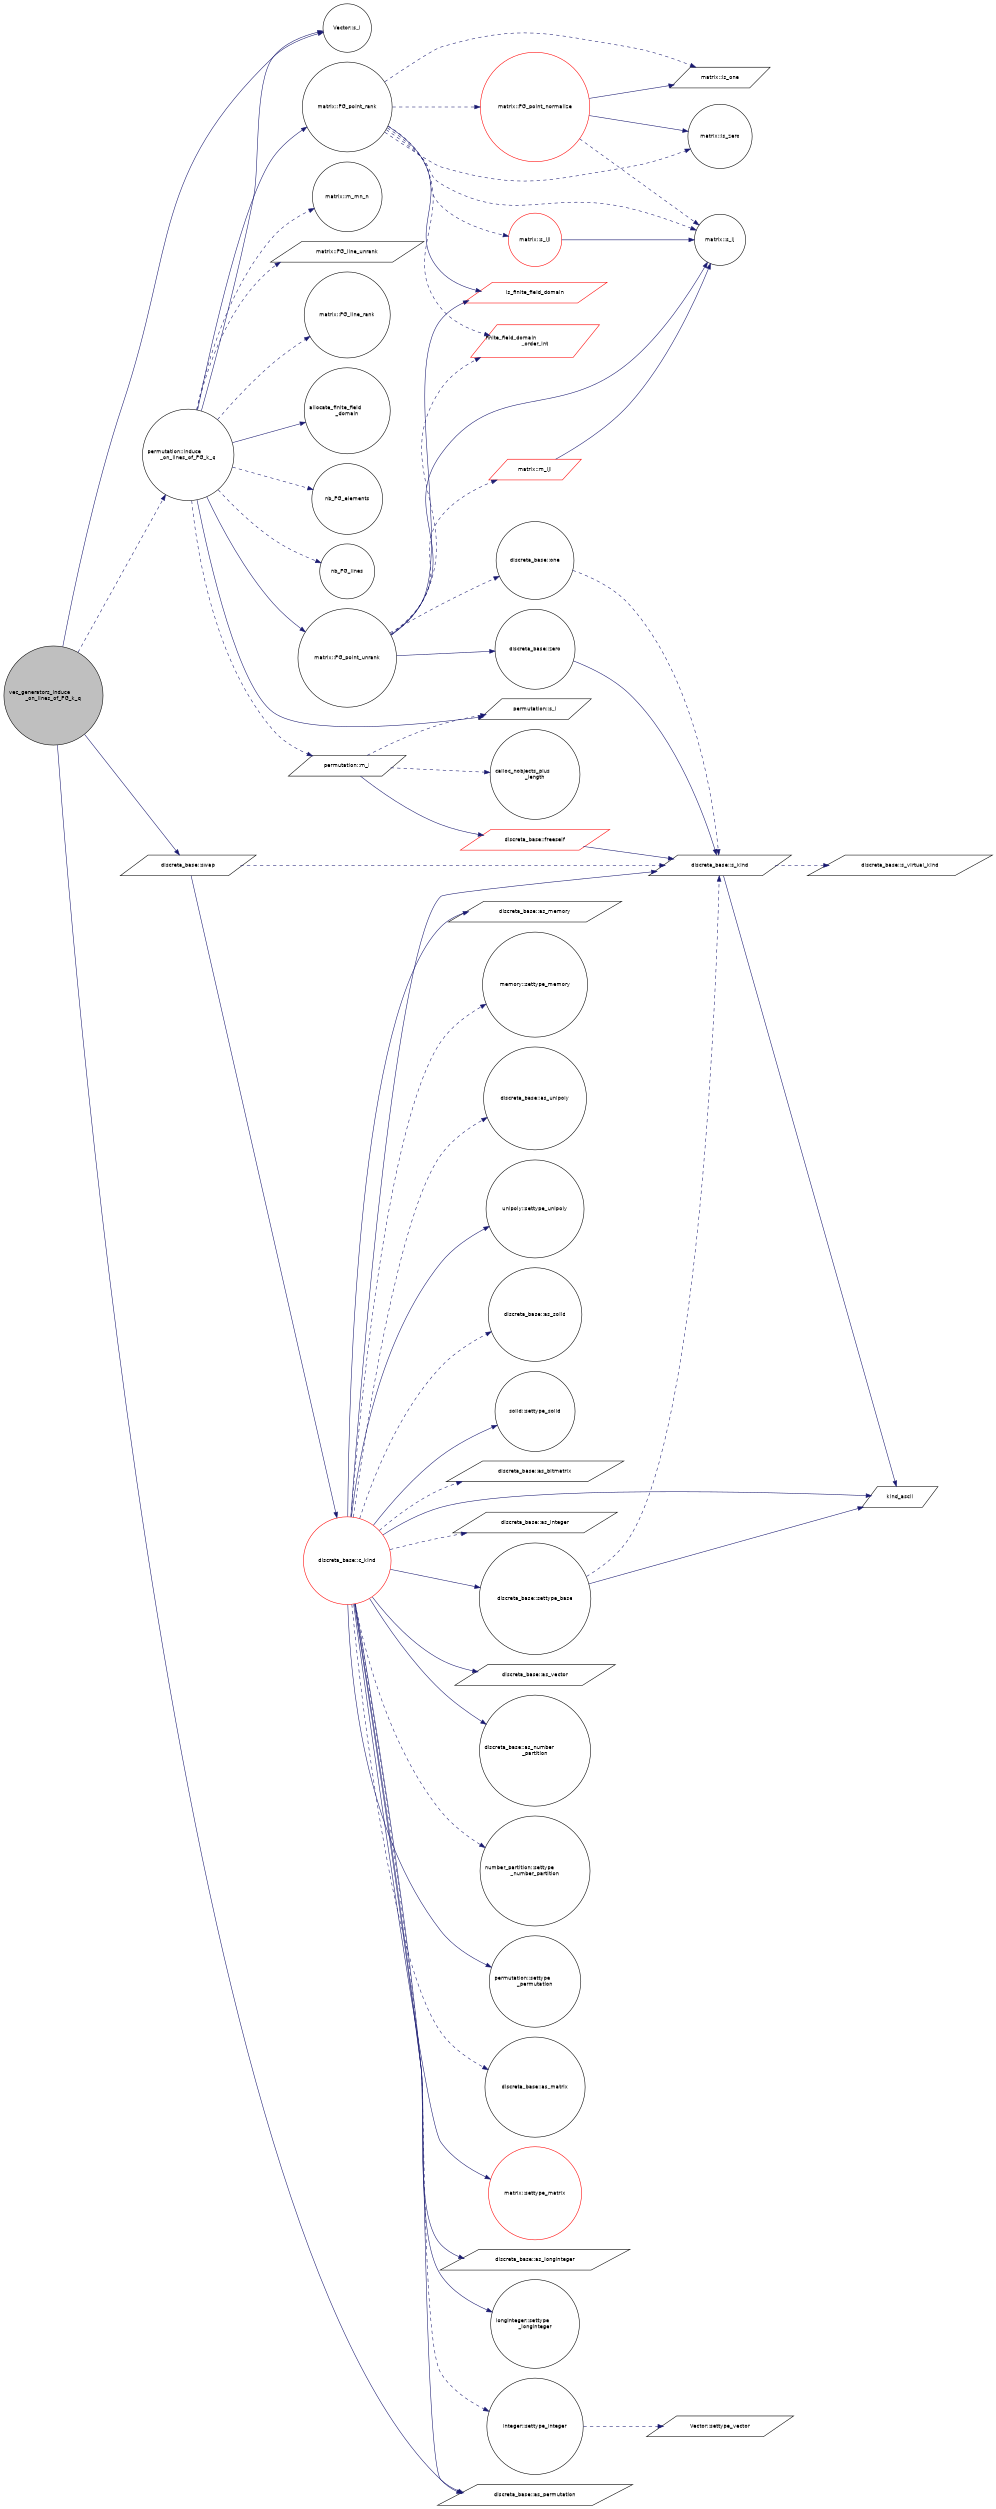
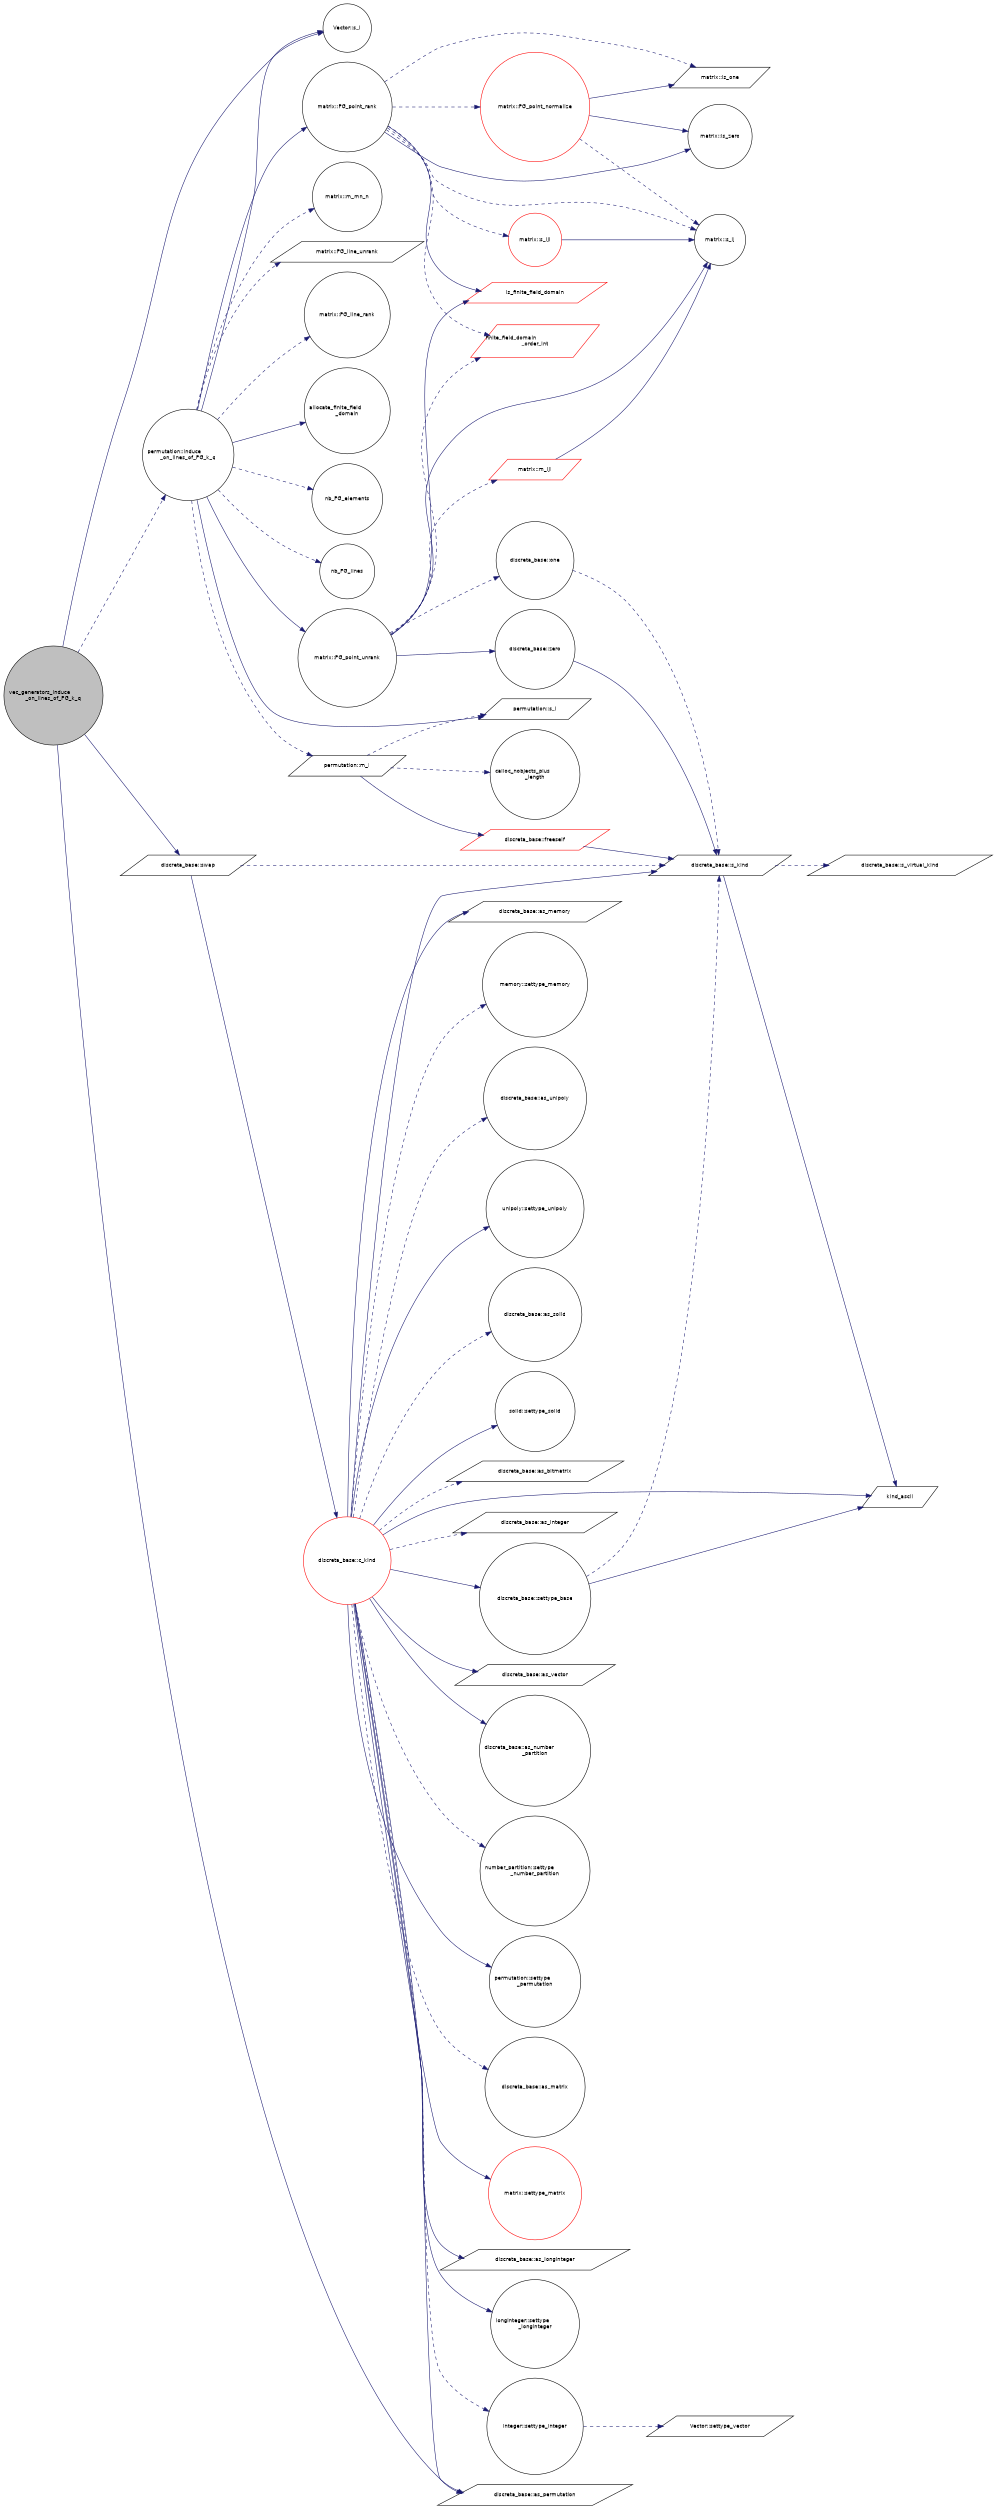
edge "matrix::PG_point_rank" -> "matrix::is_zero": style dashed -> solid
